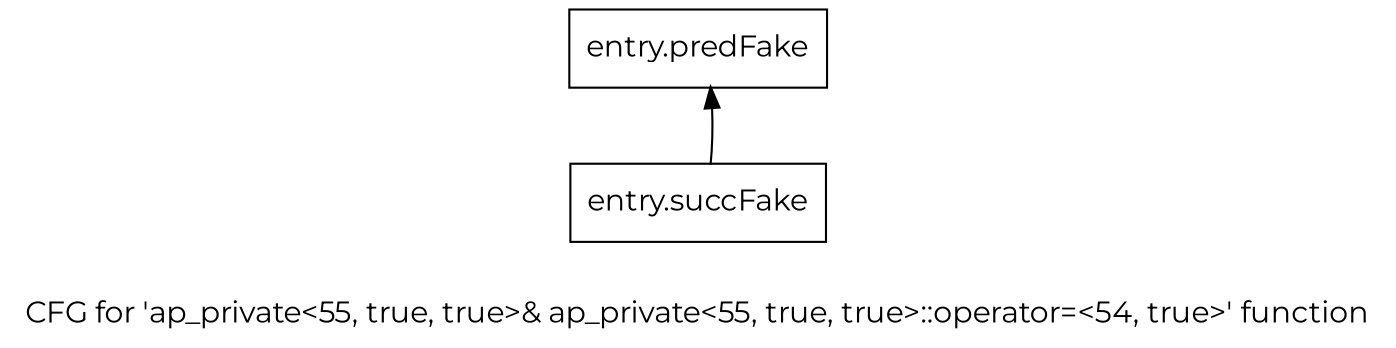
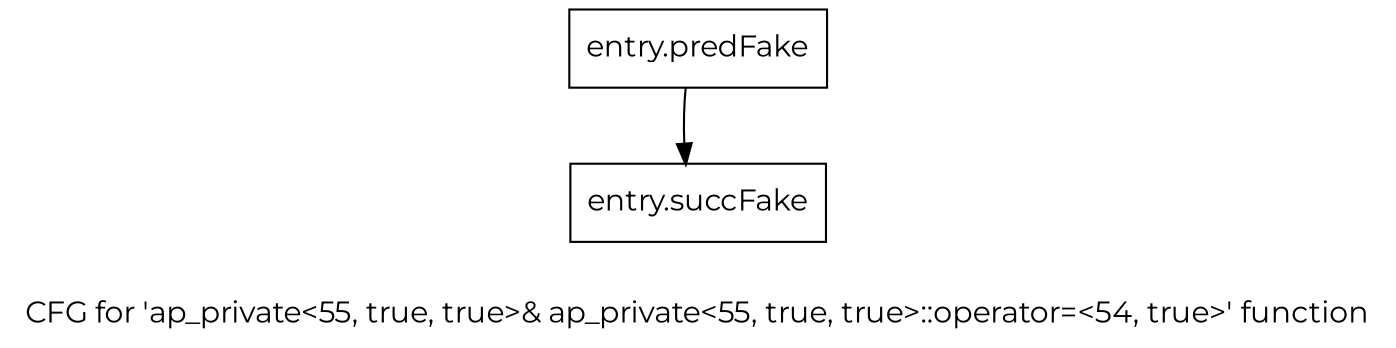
edge "entry.succFake" -> "entry.predFake": reversed
